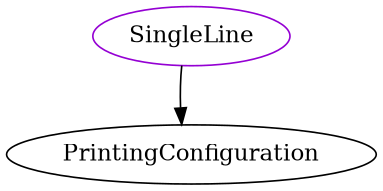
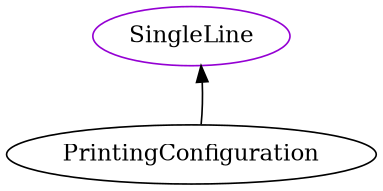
edge "SingleLine" -> "PrintingConfiguration": reversed
